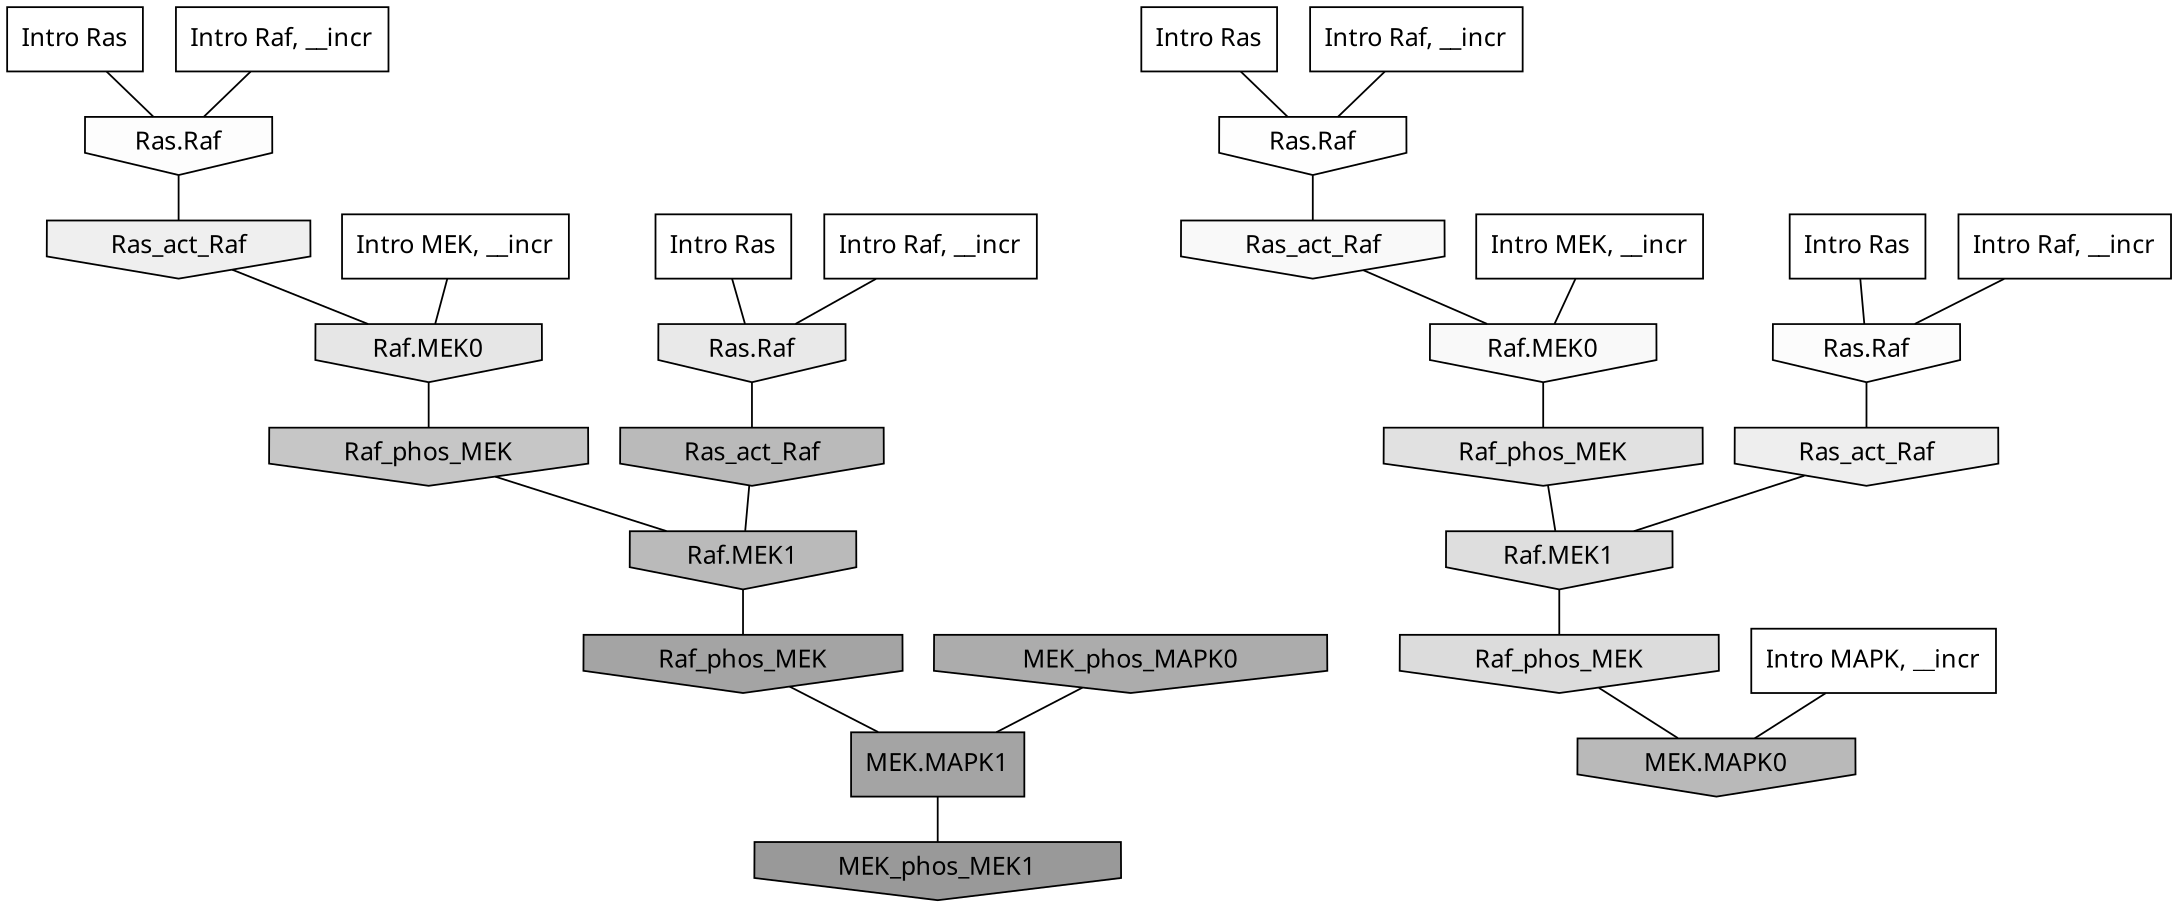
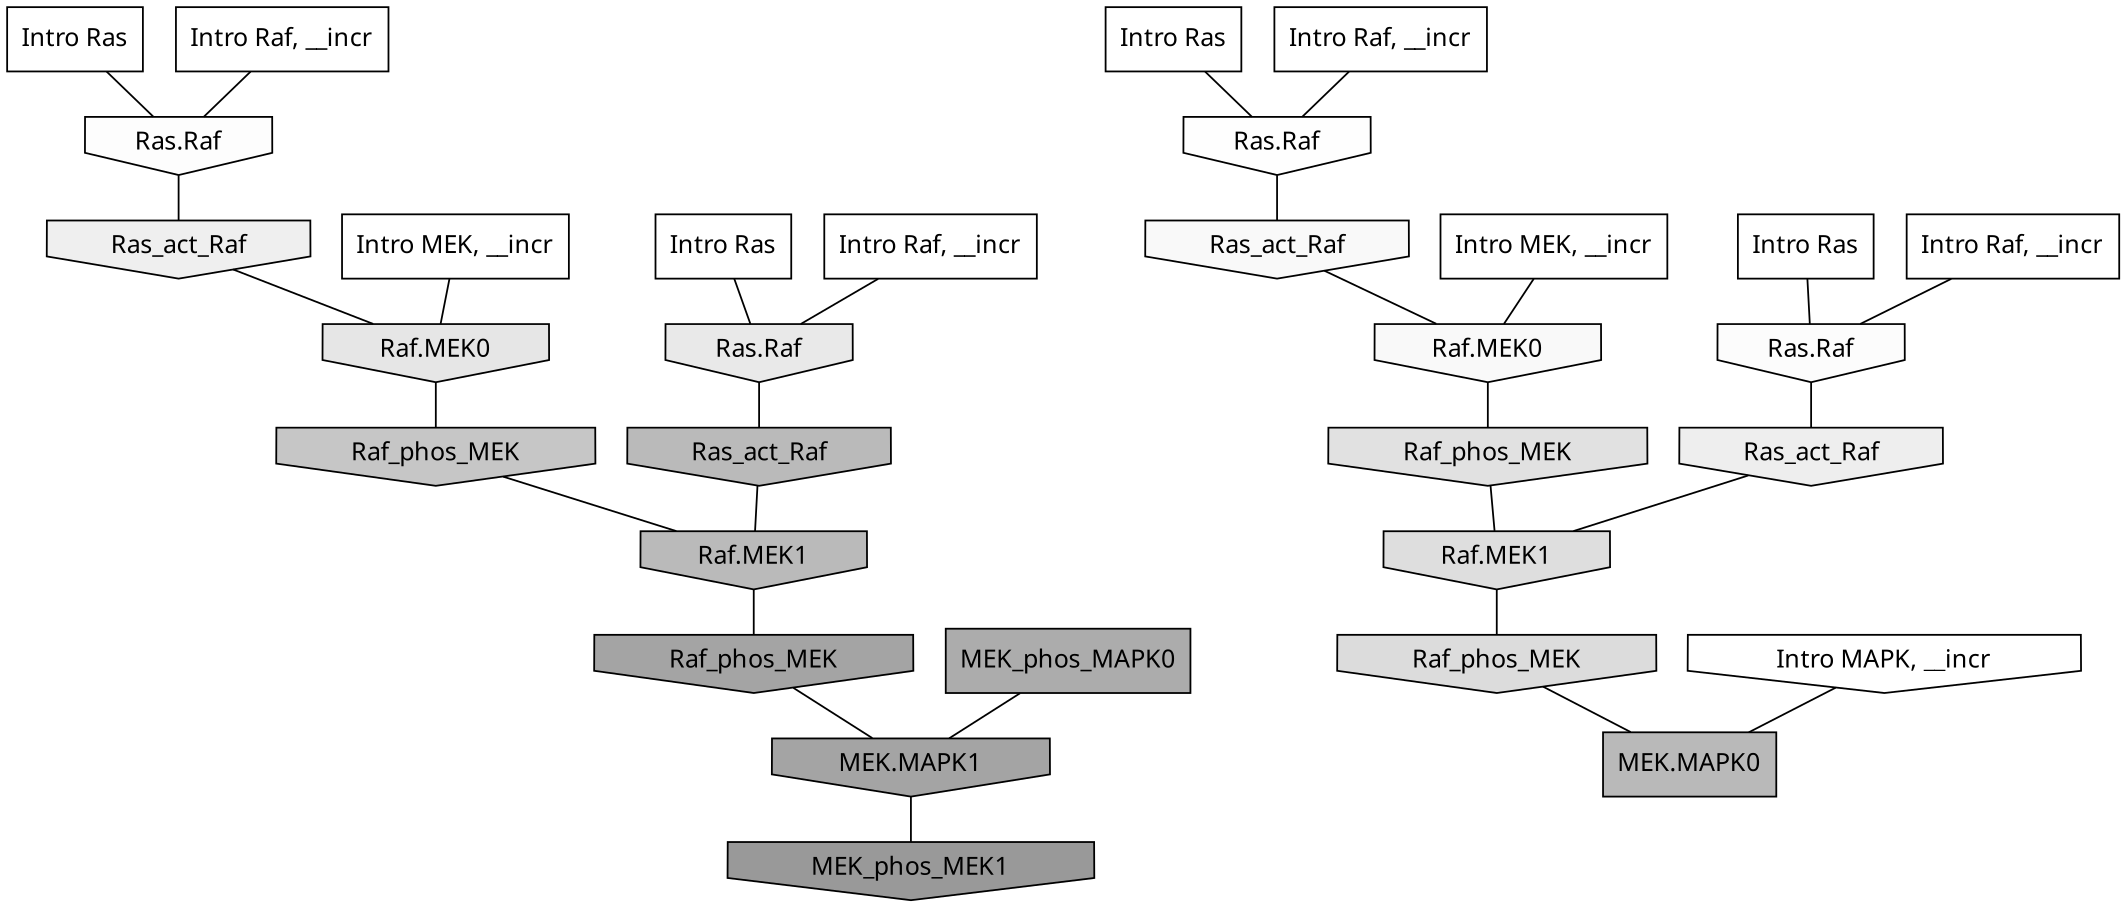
node "MEK_phos_MAPK0": shape invhouse -> box
node "Intro MAPK, __incr": shape box -> invhouse
node "MEK.MAPK1": shape box -> invhouse
node "MEK.MAPK0": shape invhouse -> box
